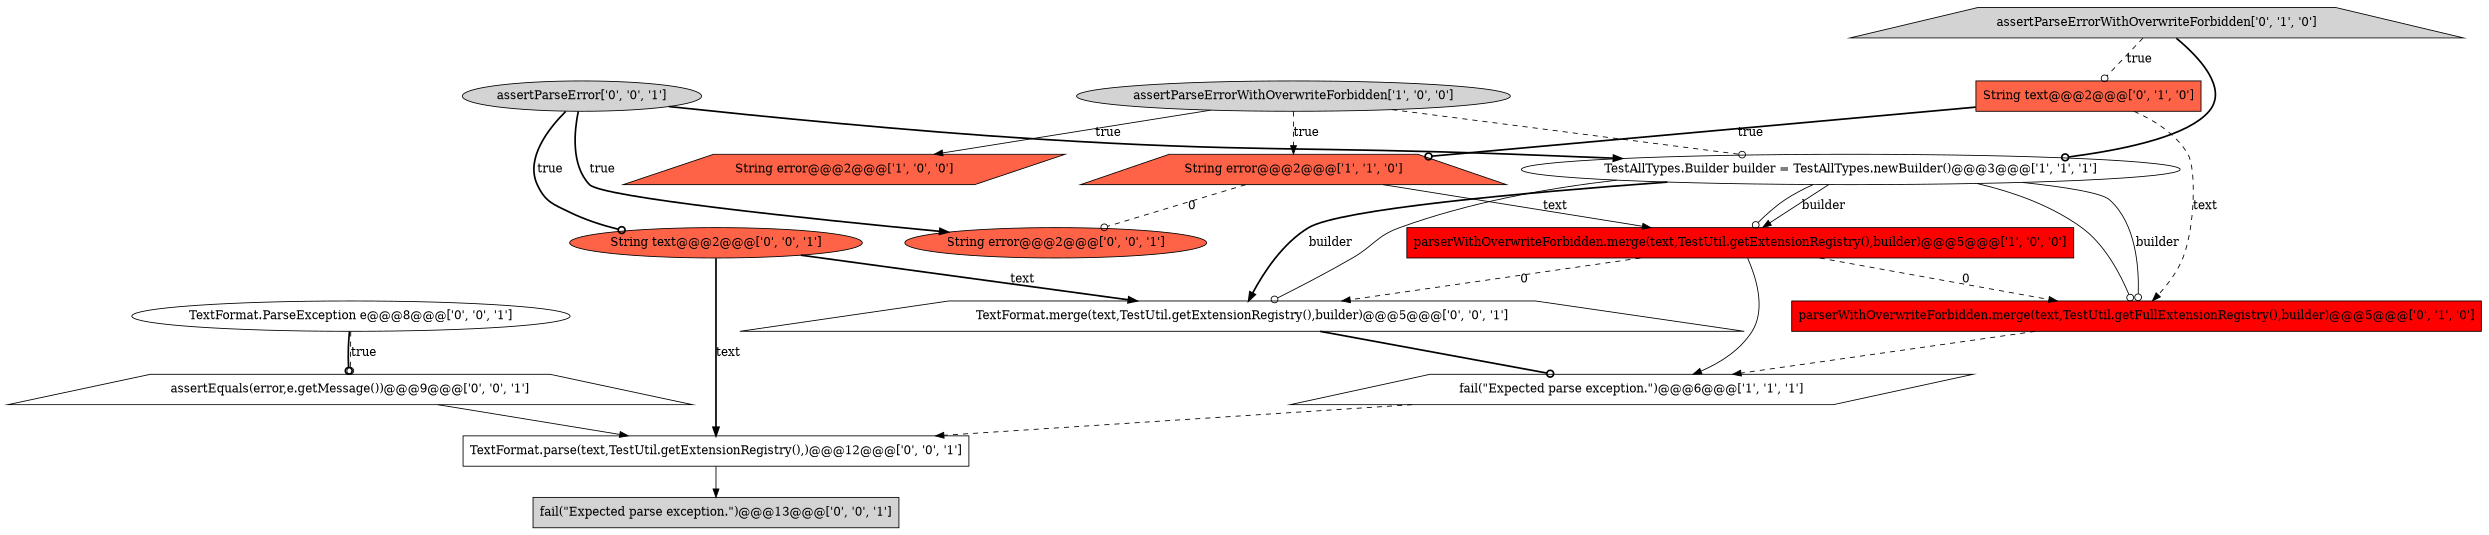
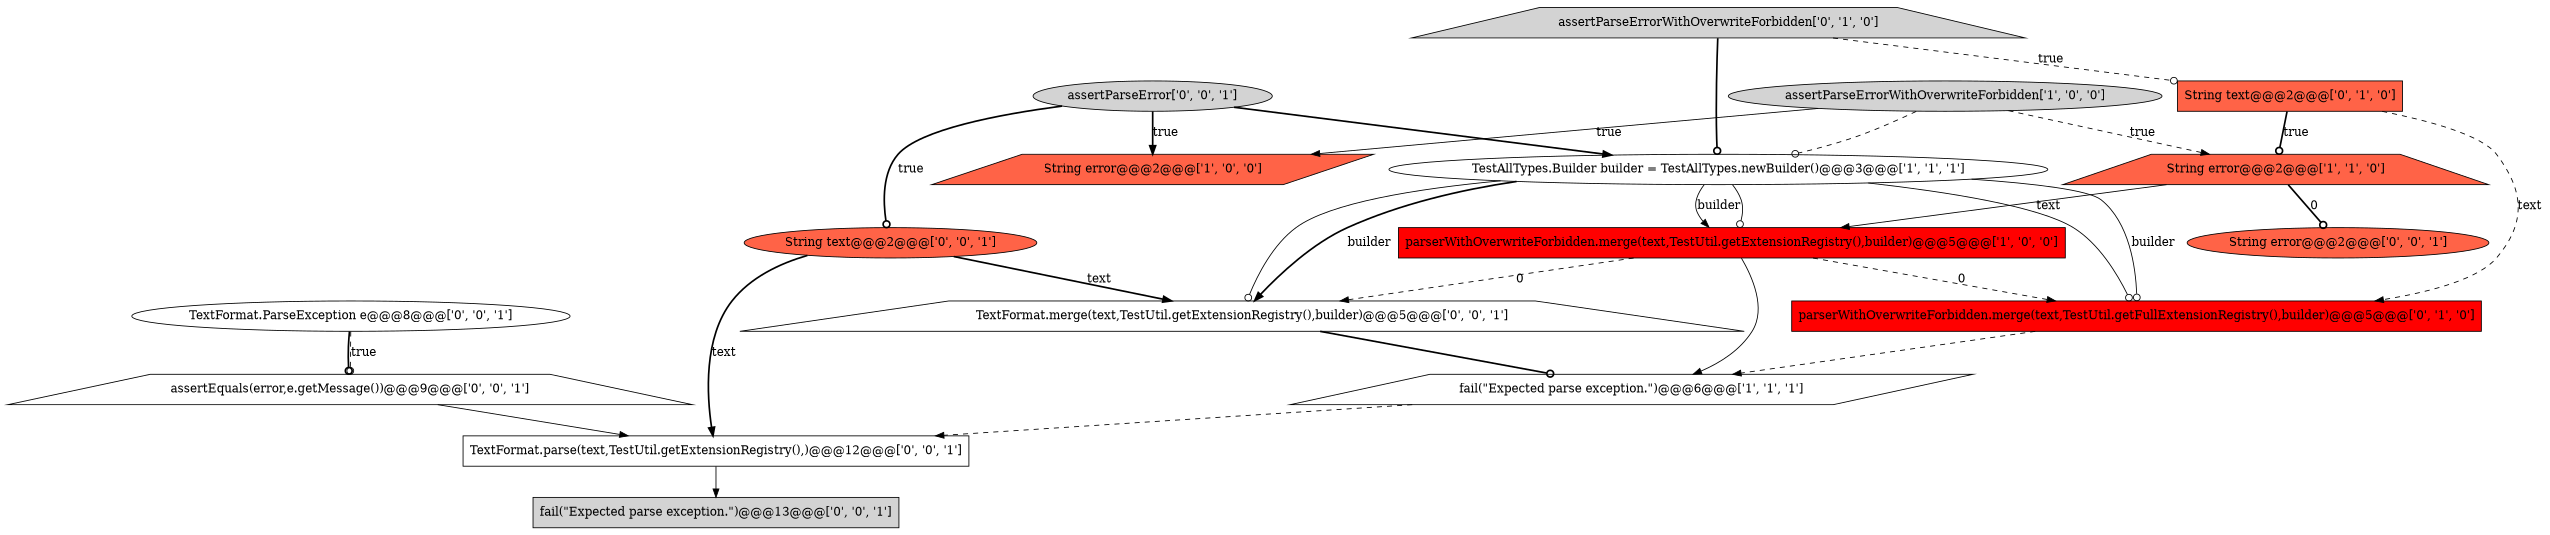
edge "String error@@@2@@@['1', '1', '0']" -> "String error@@@2@@@['0', '0', '1']": style dashed -> bold
edge "assertParseError['0', '0', '1']" -> "String error@@@2@@@['0', '0', '1']": now "assertParseError['0', '0', '1']" -> "String error@@@2@@@['1', '0', '0']"
